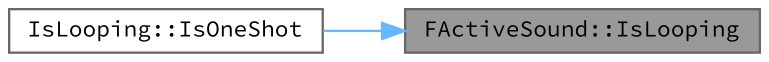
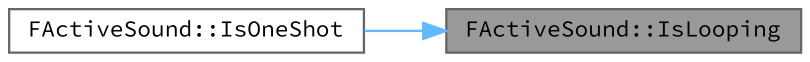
node "IsLooping::IsOneShot": label "IsLooping::IsOneShot" -> "FActiveSound::IsOneShot"
